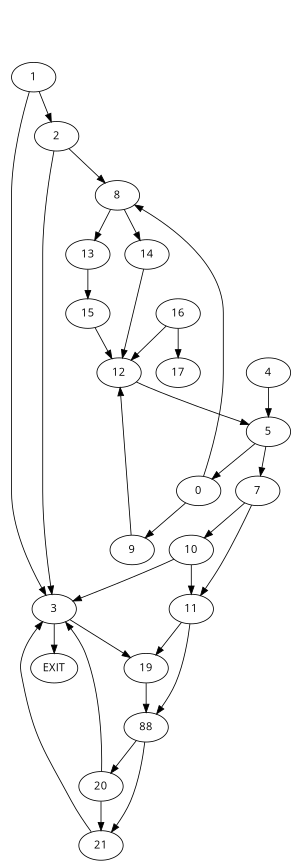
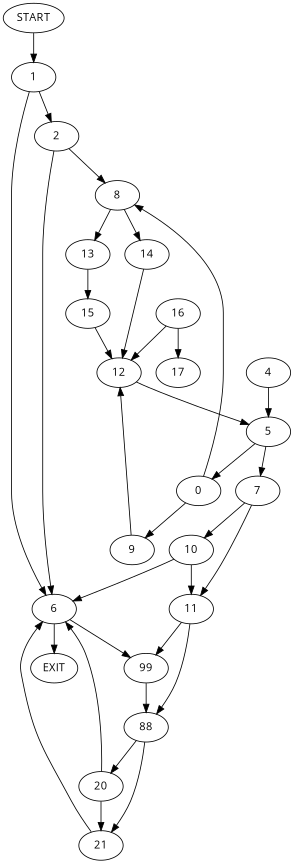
node "START": added
node "3": label "3" -> "6"
node "19": label "19" -> "99"
